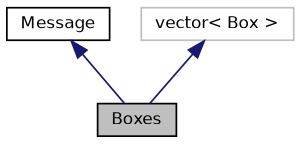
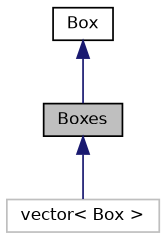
node "Message": label "Message" -> "Box"
edge "Boxes" -> "vector< Box >": reversed
